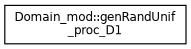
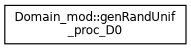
node "Domain_mod::genRandUnif _proc_D1": label "Domain_mod::genRandUnif _proc_D1" -> "Domain_mod::genRandUnif _proc_D0"
